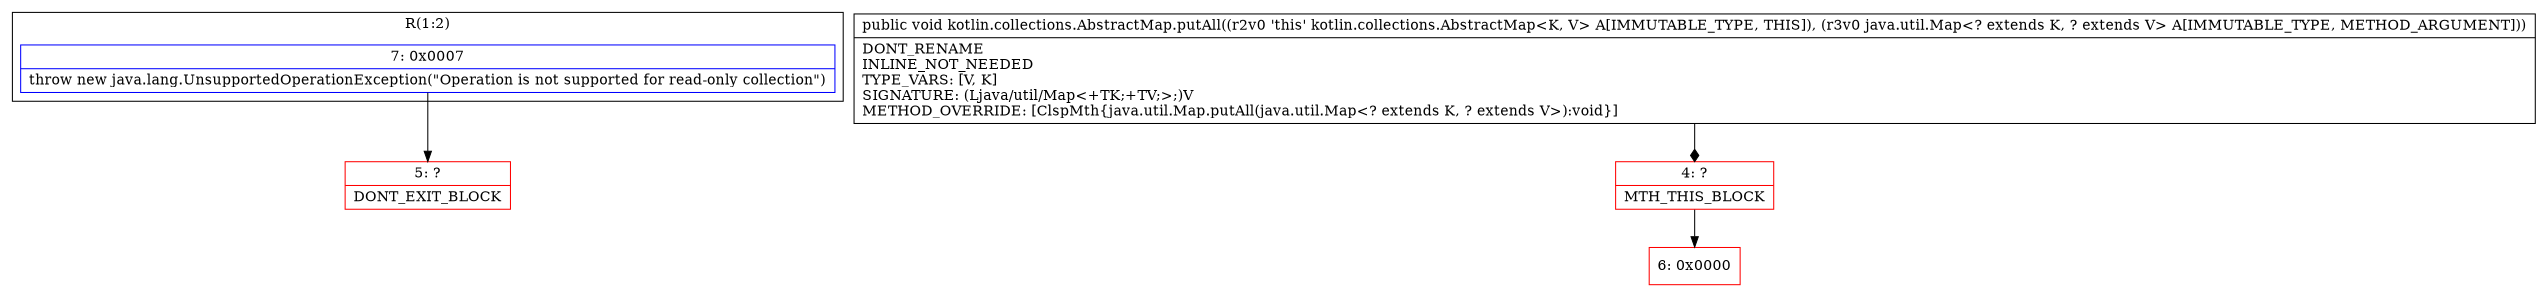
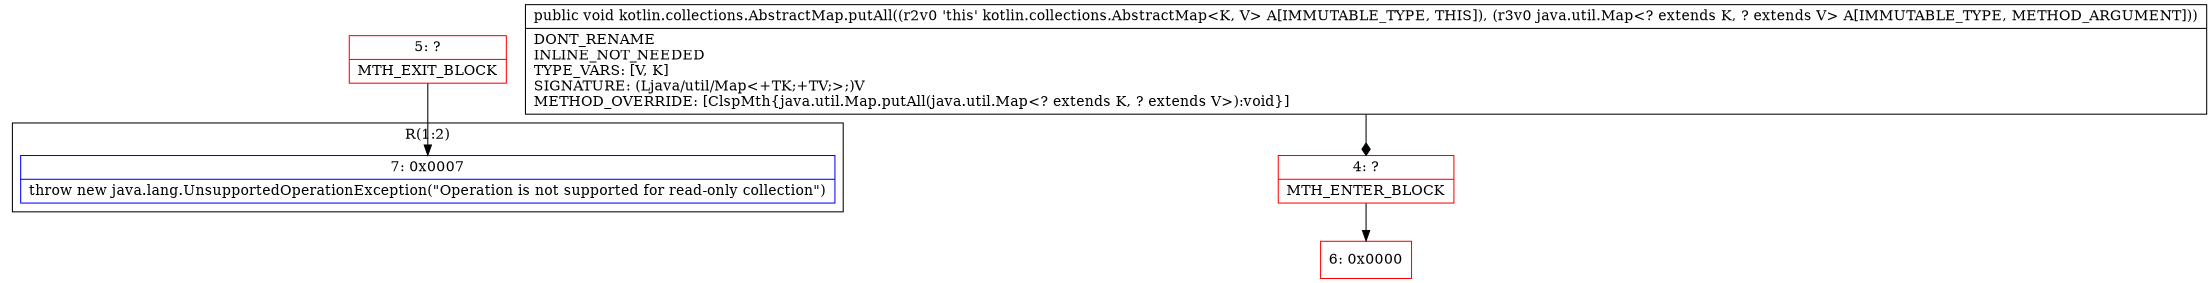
edge "7: 0x0007" -> "5: ?": reversed
node "5: ?": text "DONT_EXIT_BLOCK" -> "MTH_EXIT_BLOCK"
node "4: ?": text "MTH_THIS_BLOCK" -> "MTH_ENTER_BLOCK"
